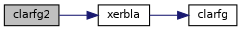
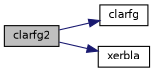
edge "xerbla" -> "clarfg": now "clarfg2" -> "clarfg"
